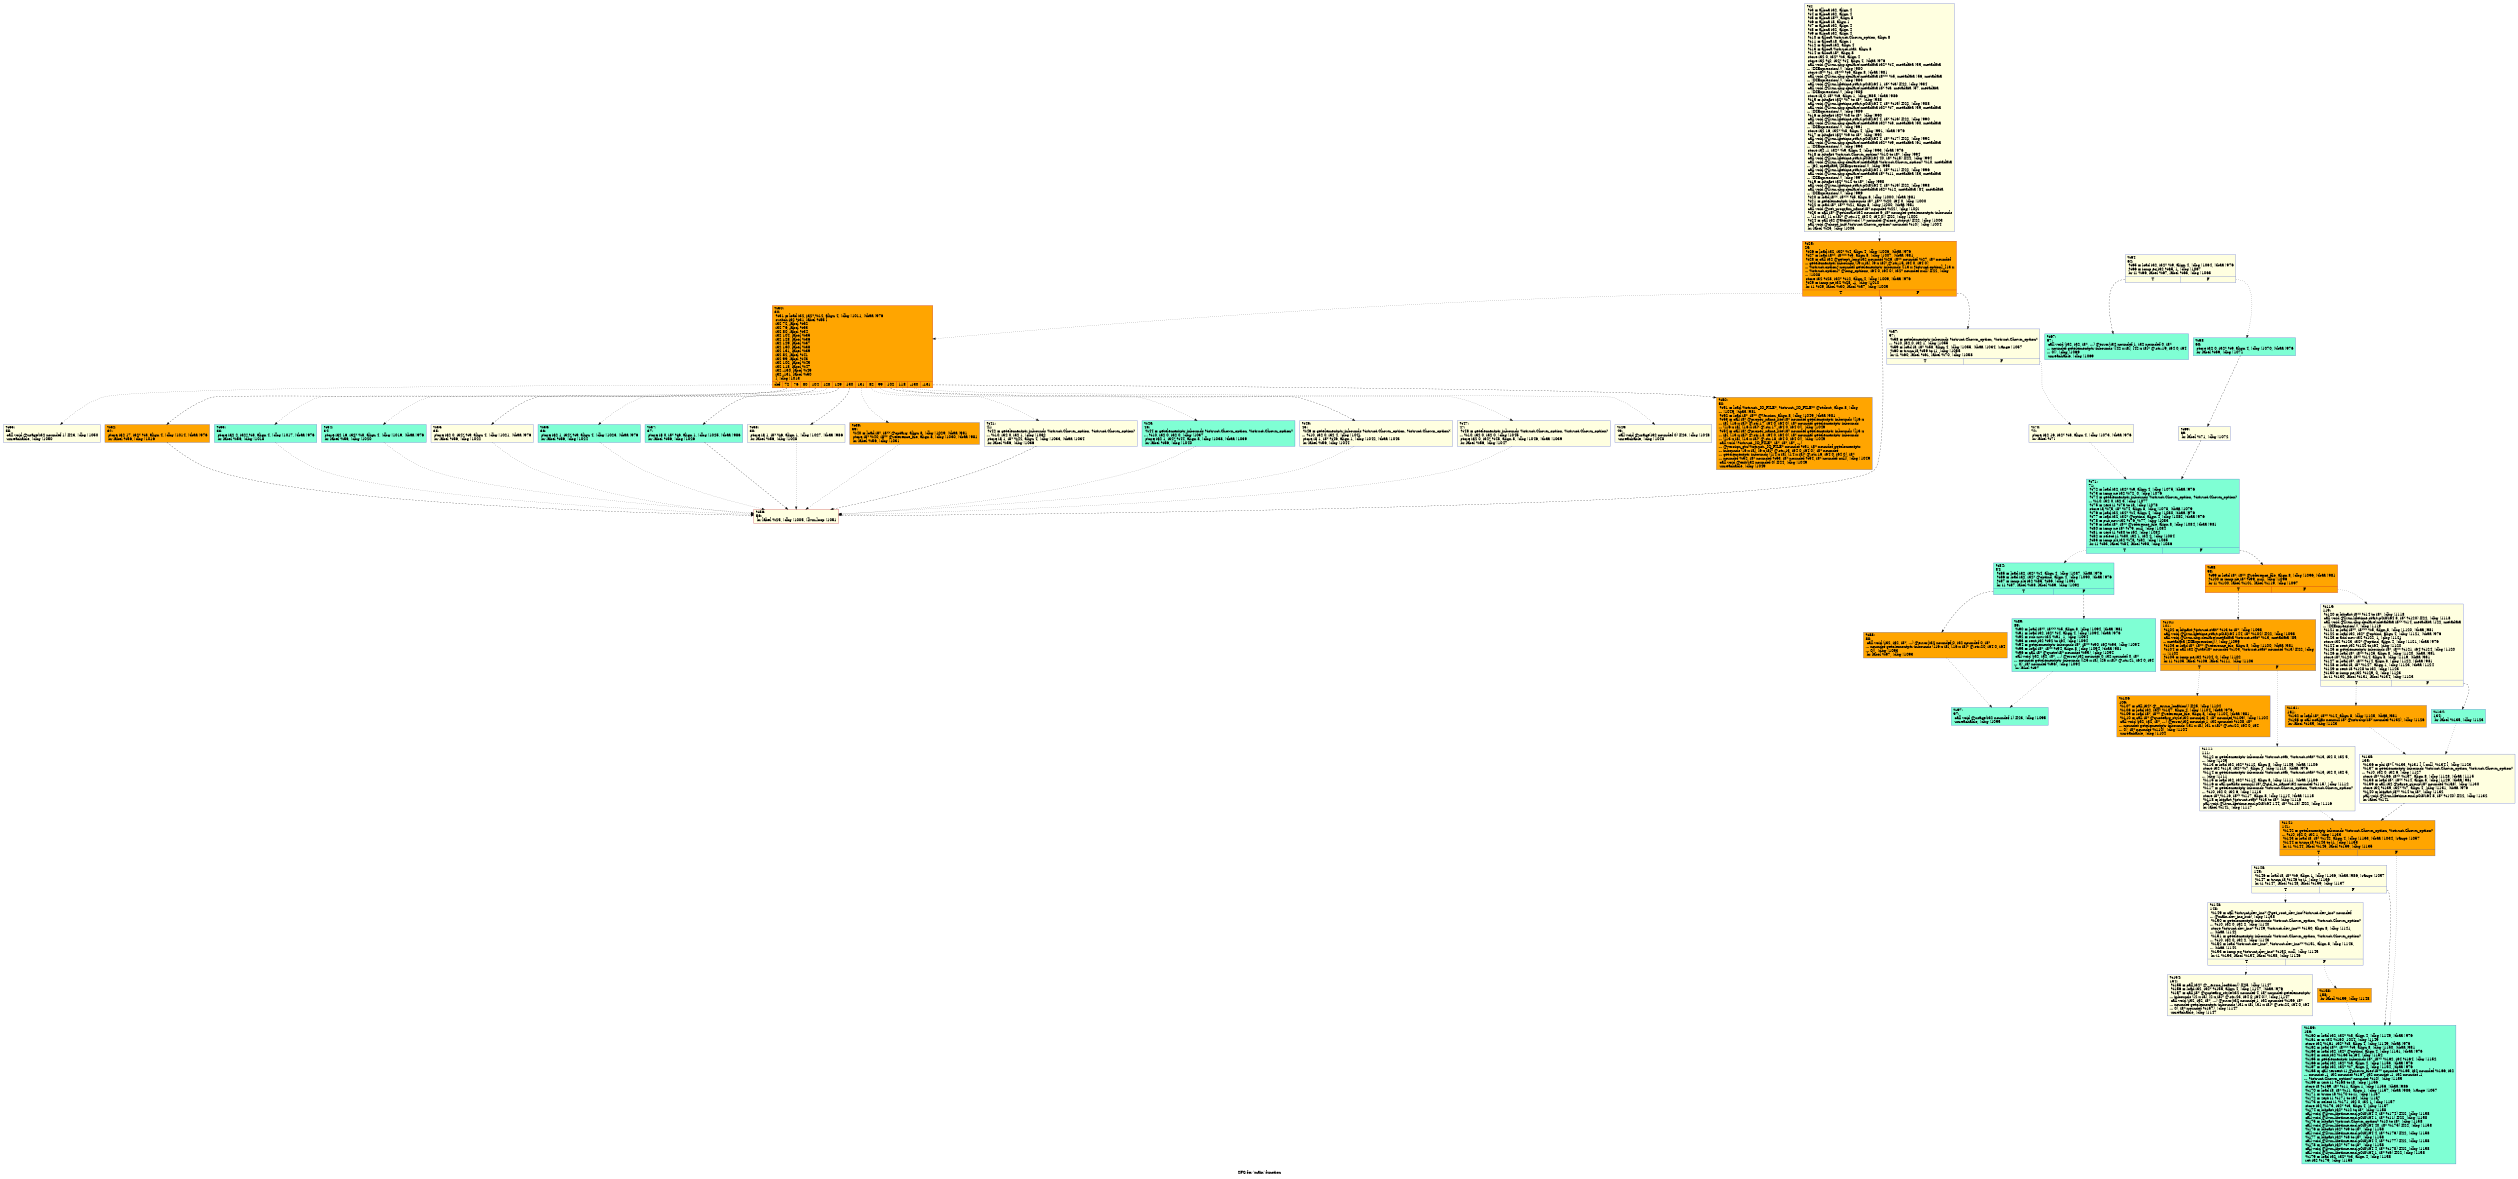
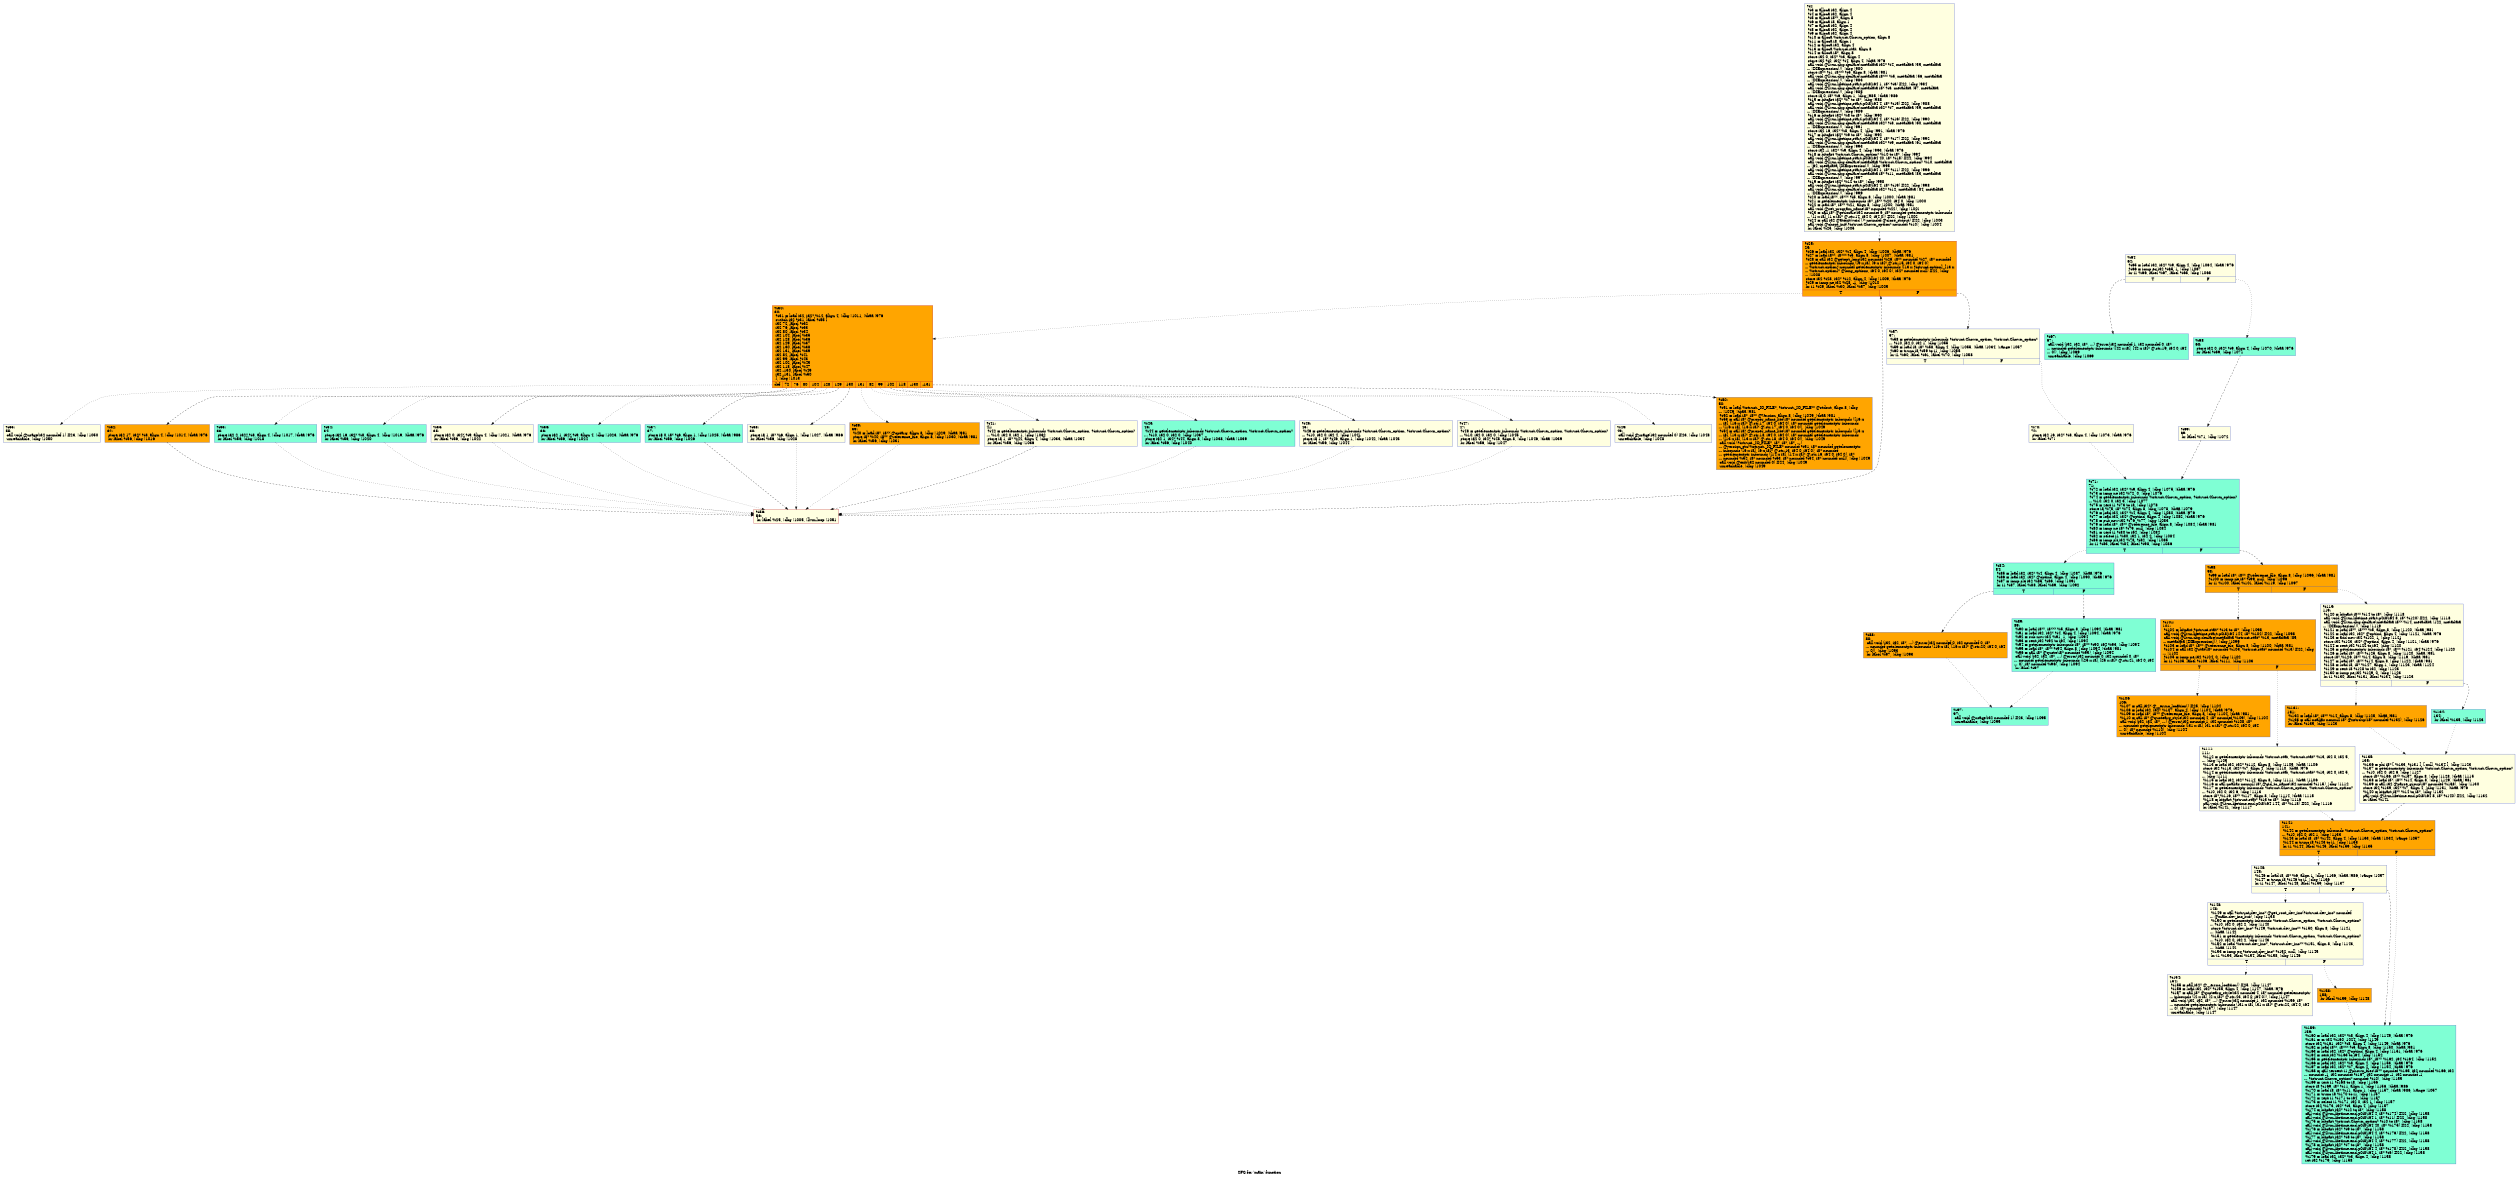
node "%98:": color #b70d28ff -> #3d50c3ff
